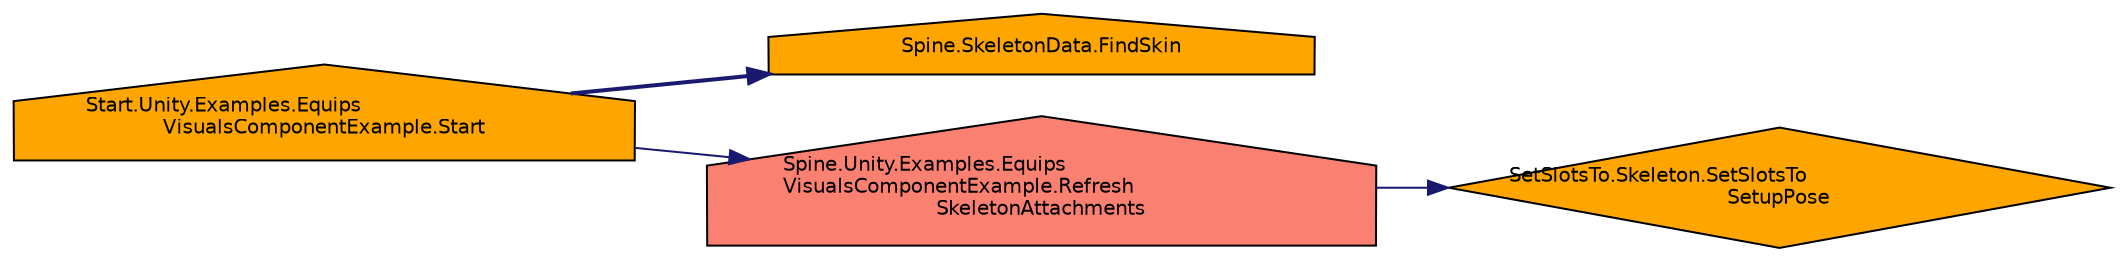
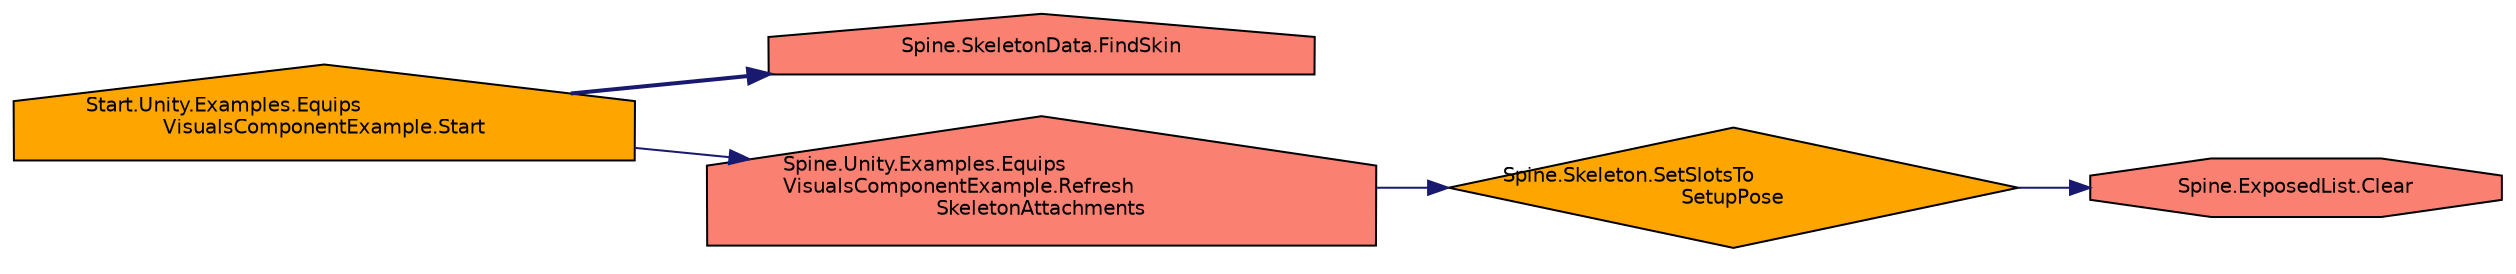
node "Spine.SkeletonData.FindSkin": fillcolor orange -> salmon
node "SetSlotsTo.Skeleton.SetSlotsTo SetupPose": label "SetSlotsTo.Skeleton.SetSlotsTo SetupPose" -> "Spine.Skeleton.SetSlotsTo SetupPose"
node "Spine.ExposedList.Clear": added
